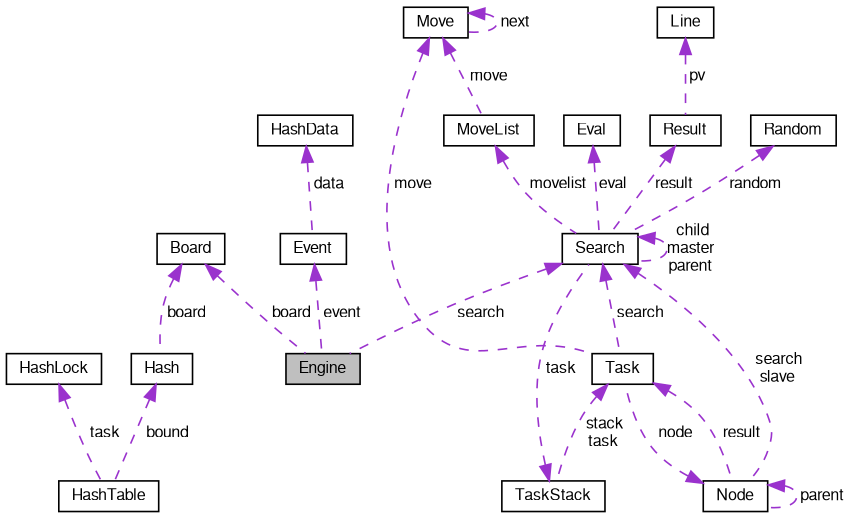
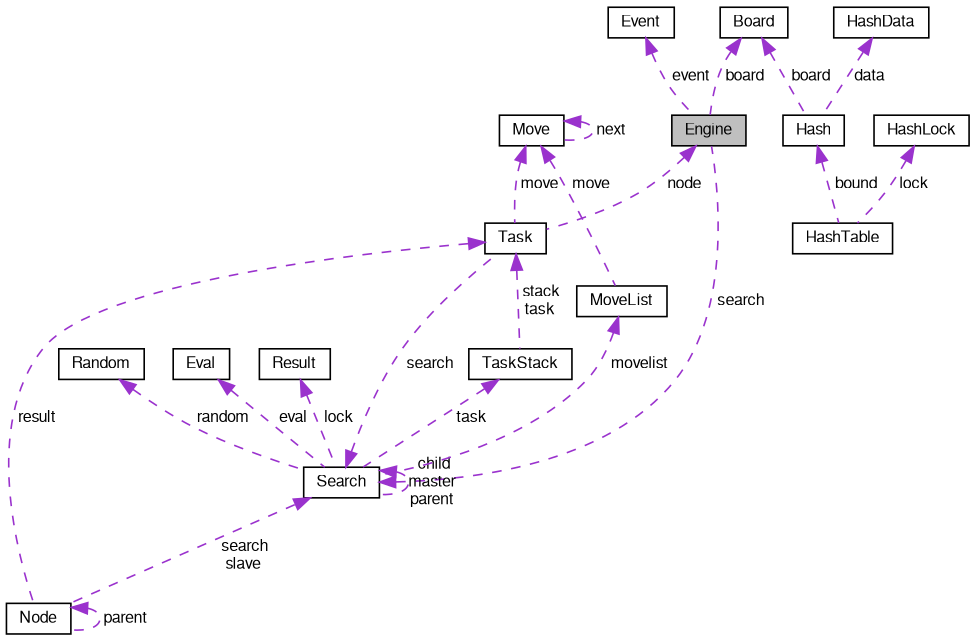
node "Line": removed
edge "Search" -> "Result": label " result" -> " lock"
edge "Event" -> "HashData": now "Hash" -> "HashData"
edge "HashTable" -> "HashLock": label " task" -> " lock"
edge "Task" -> "Node": now "Task" -> "Engine"
